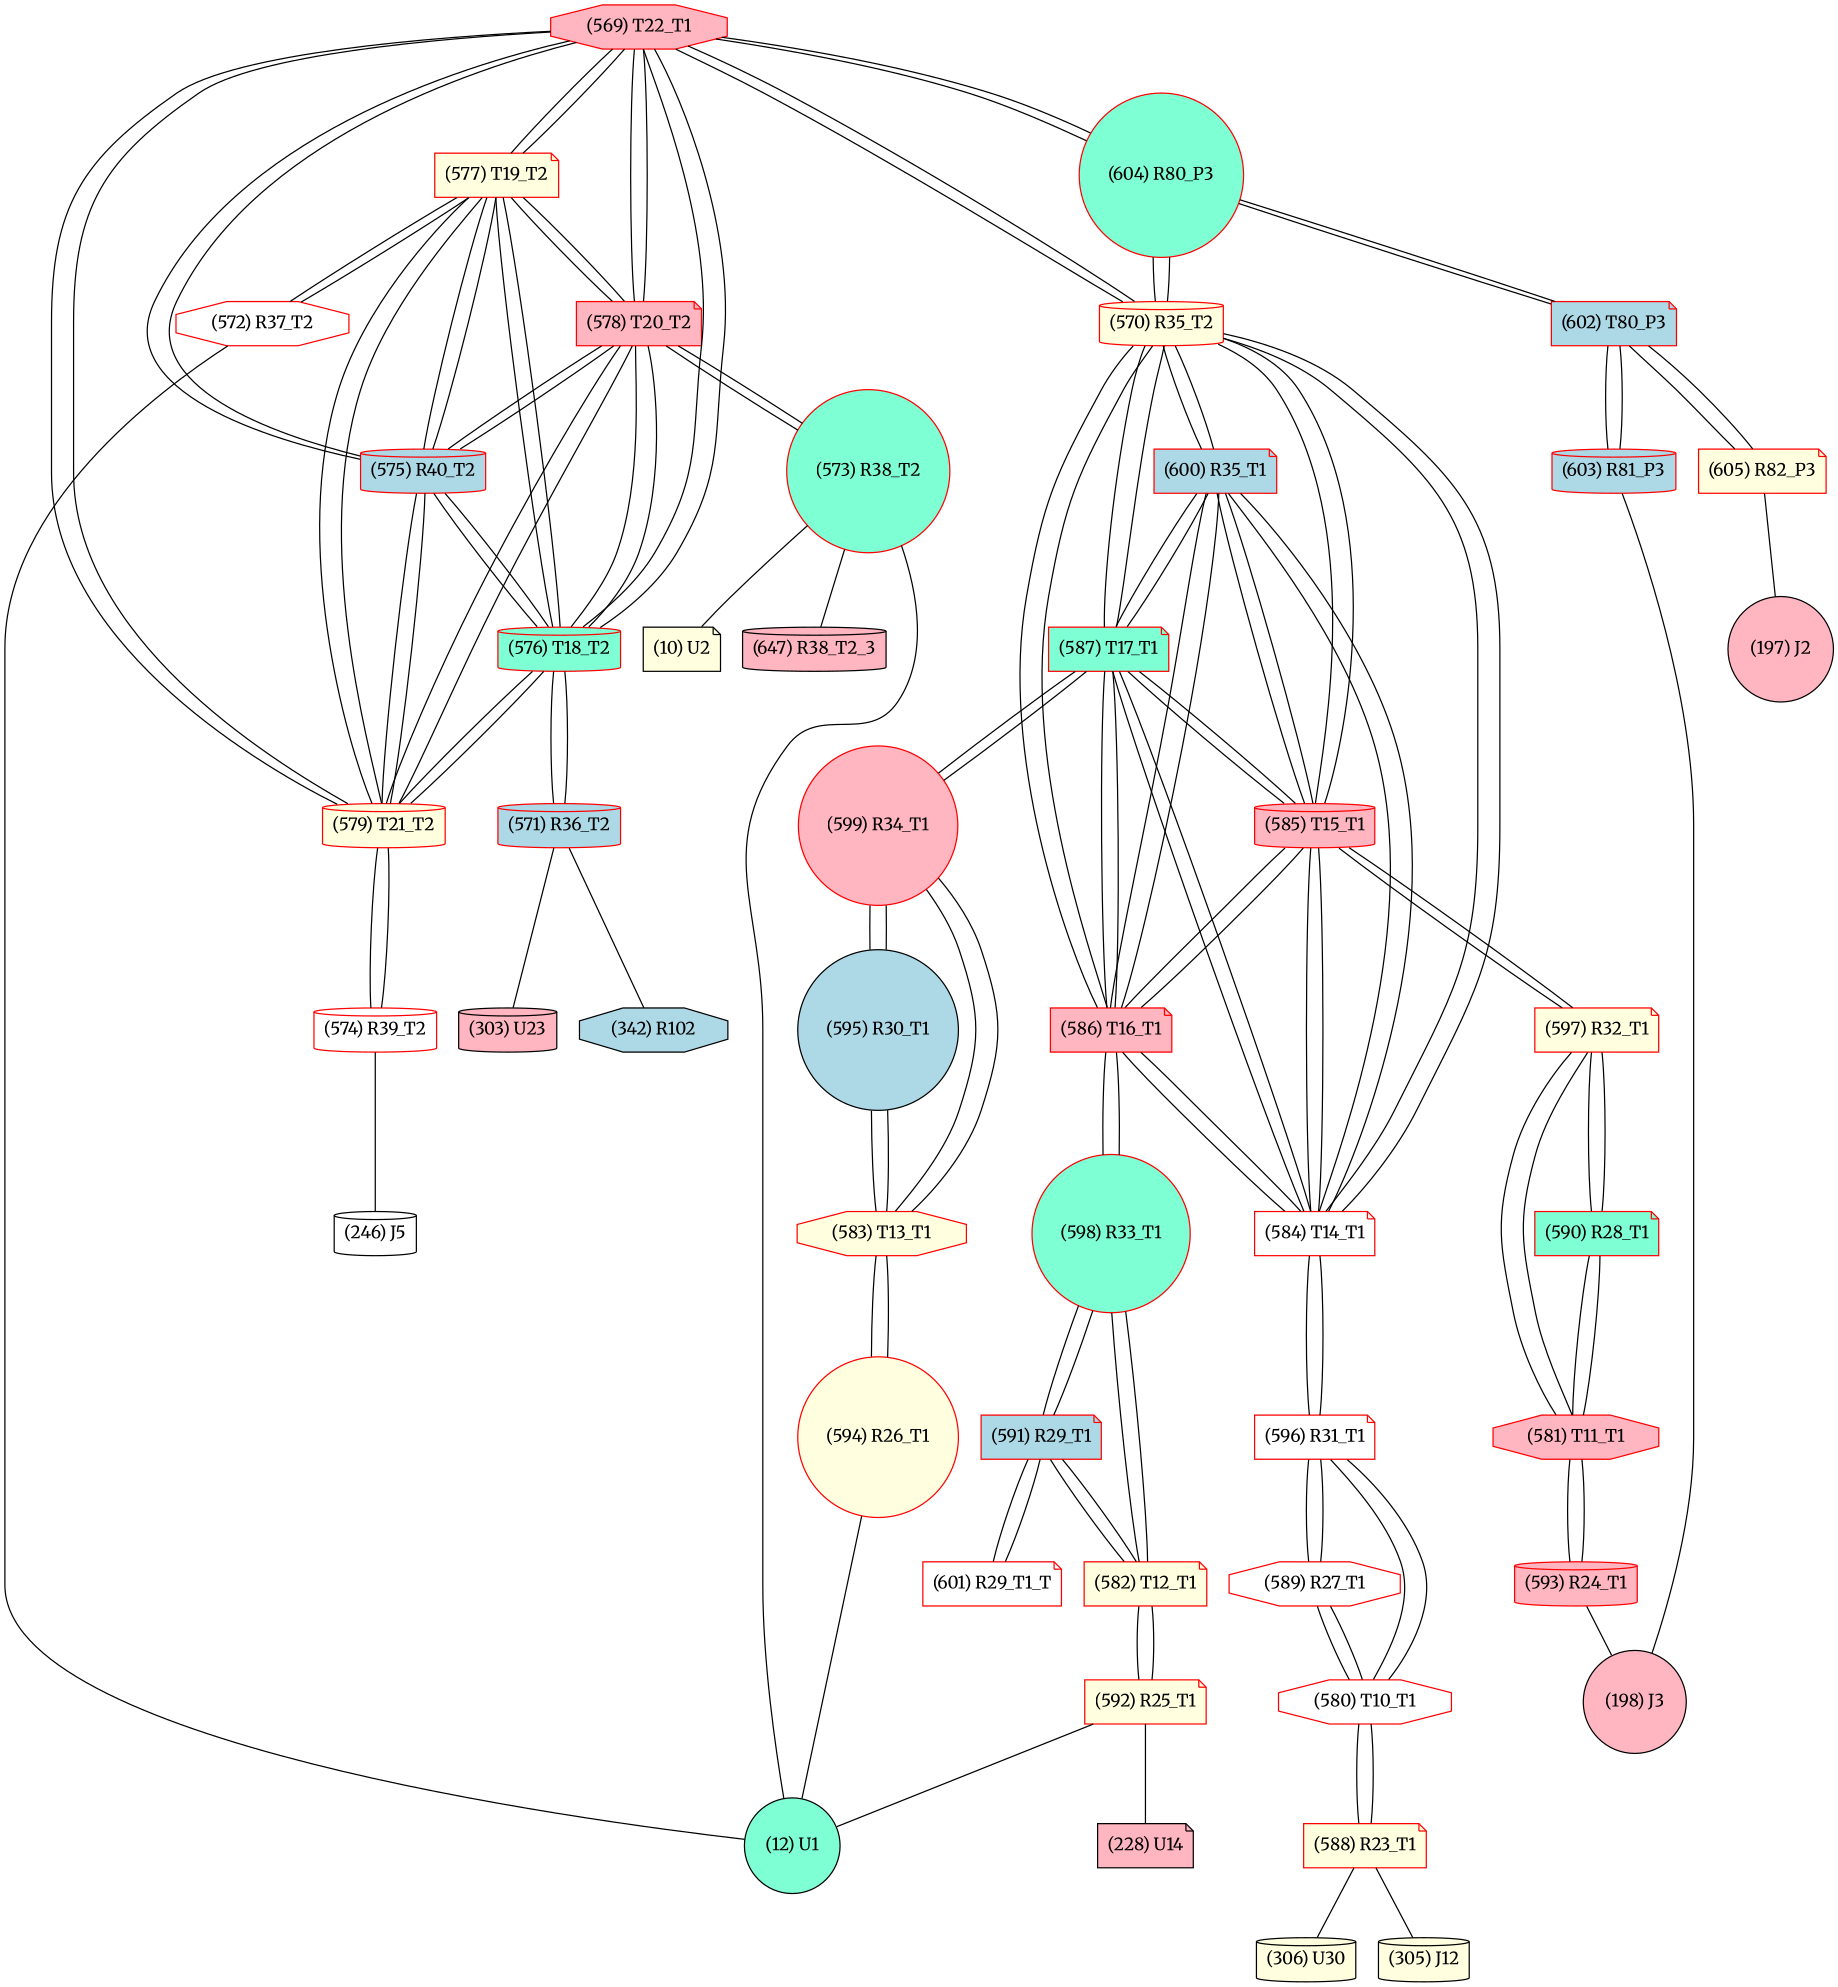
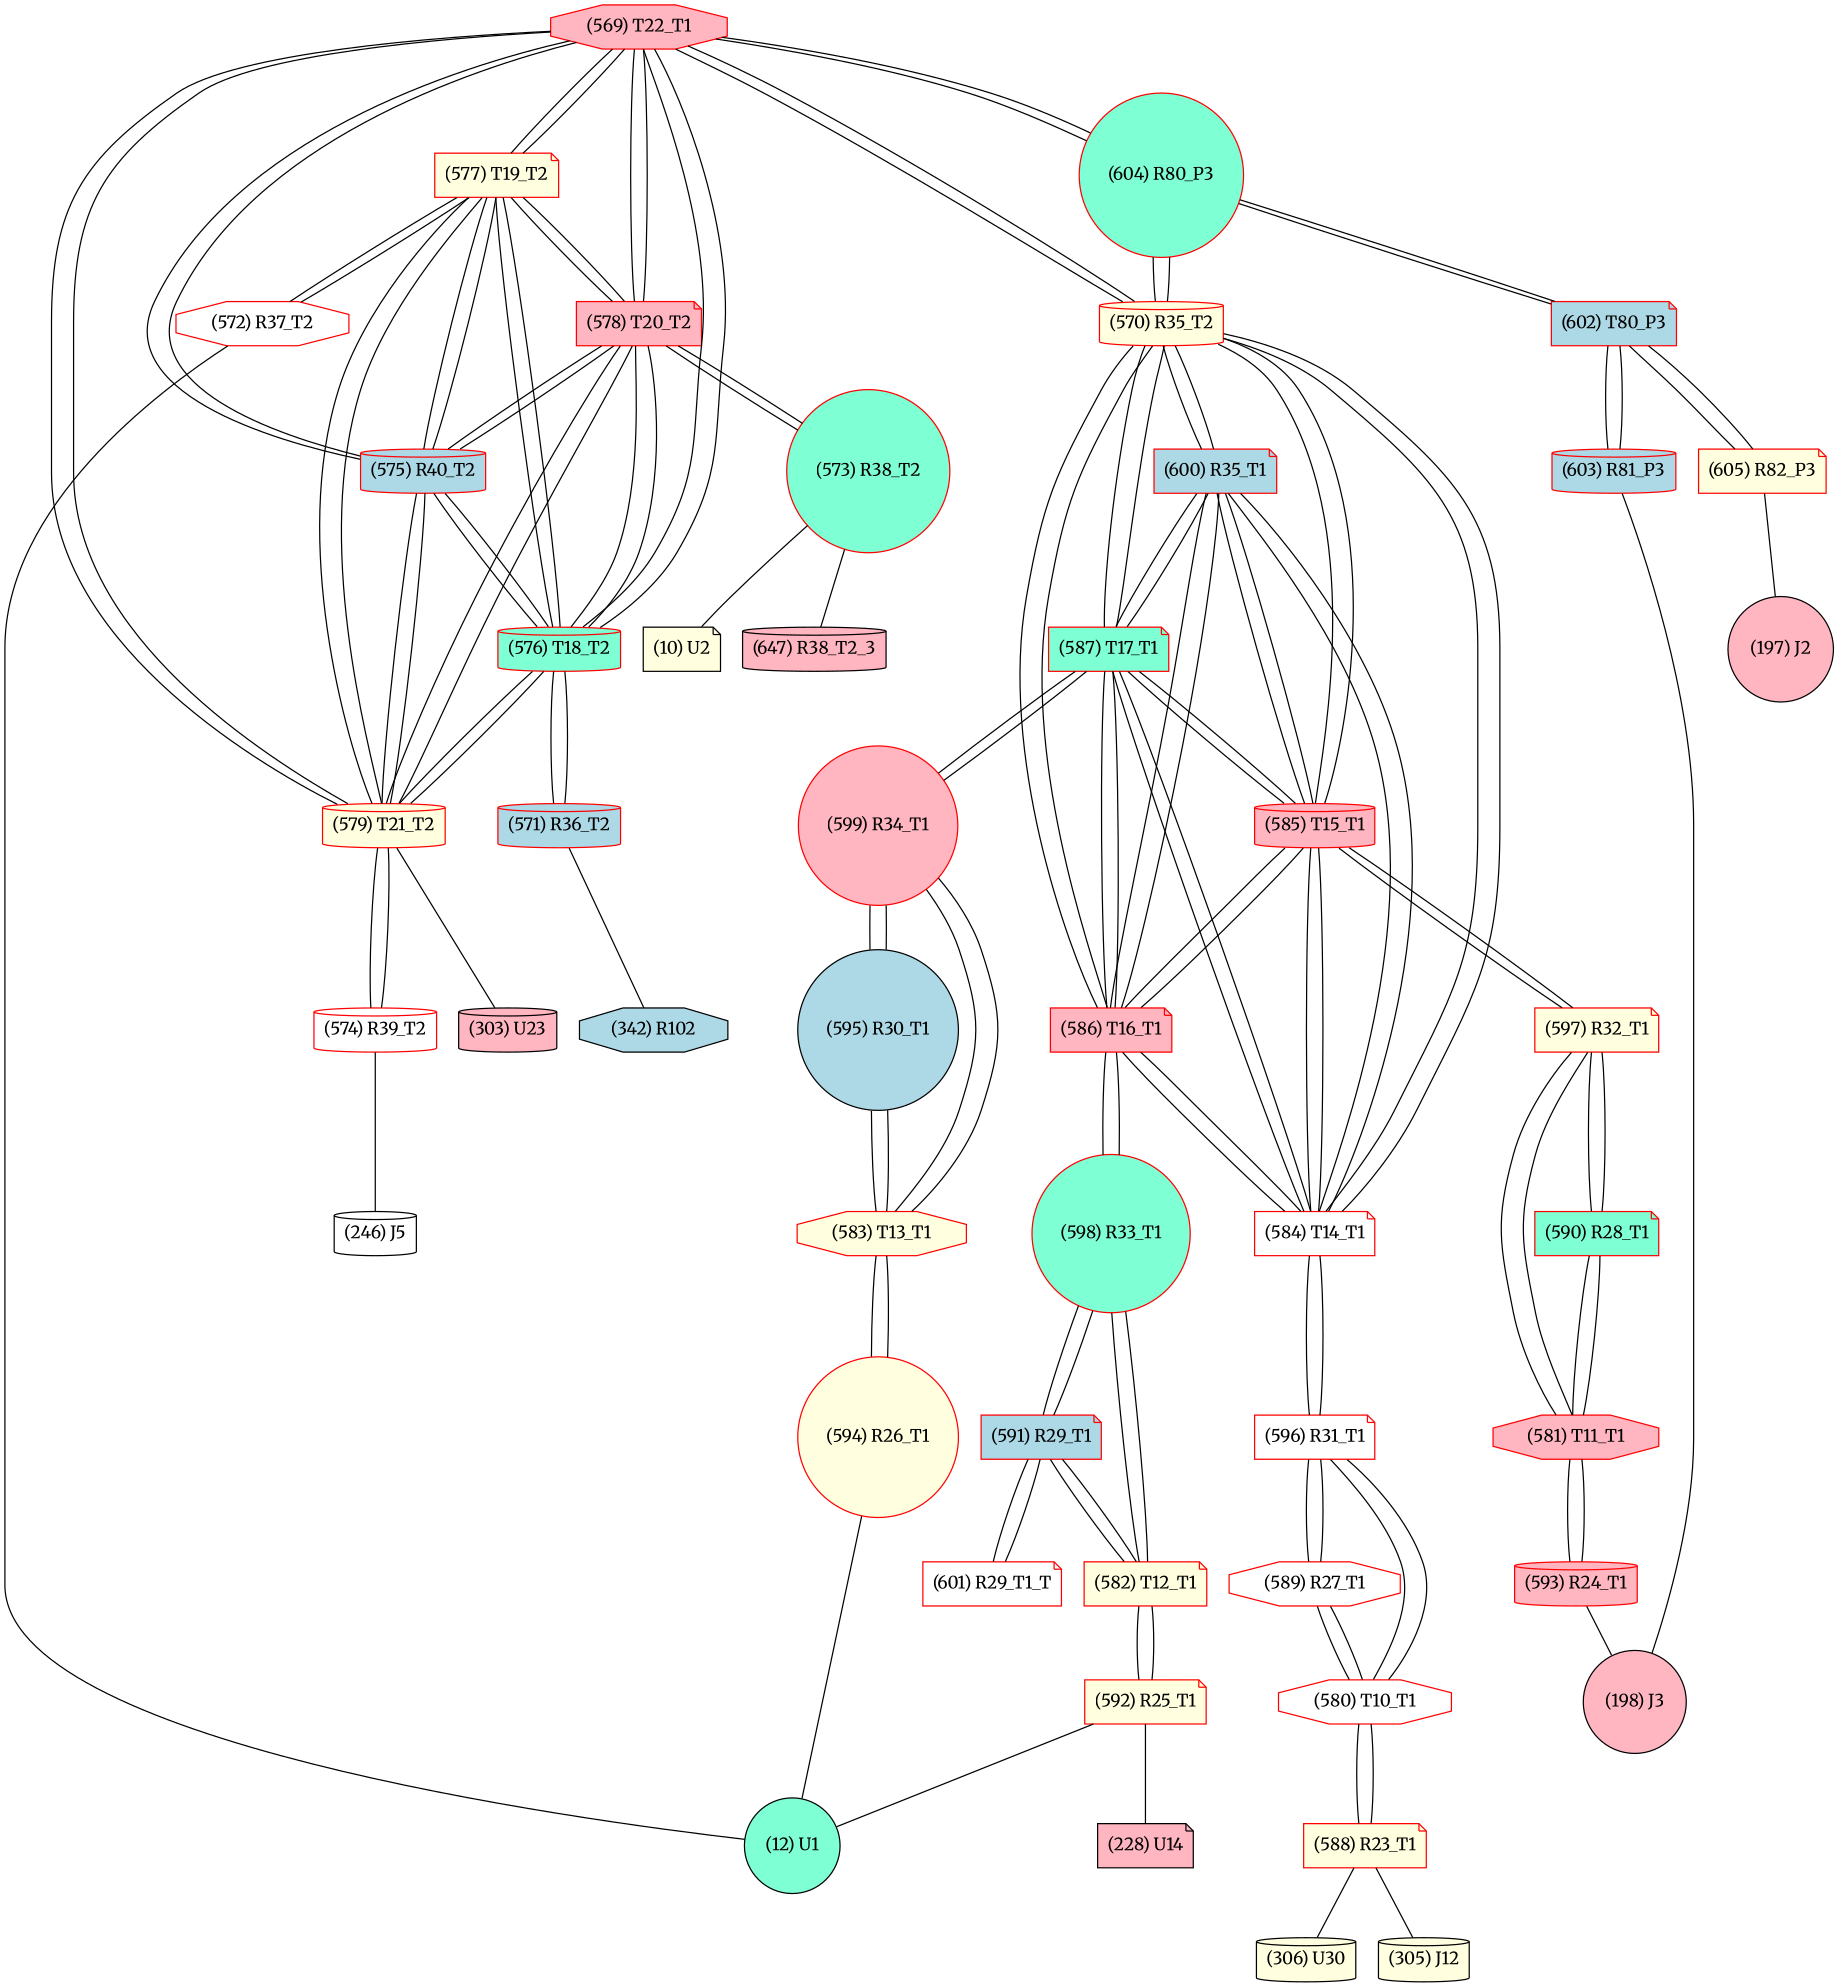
edge "(571) R36_T2" -- "(303) U23": now "(579) T21_T2" -- "(303) U23"
edge "(573) R38_T2" -- "(12) U1": removed
